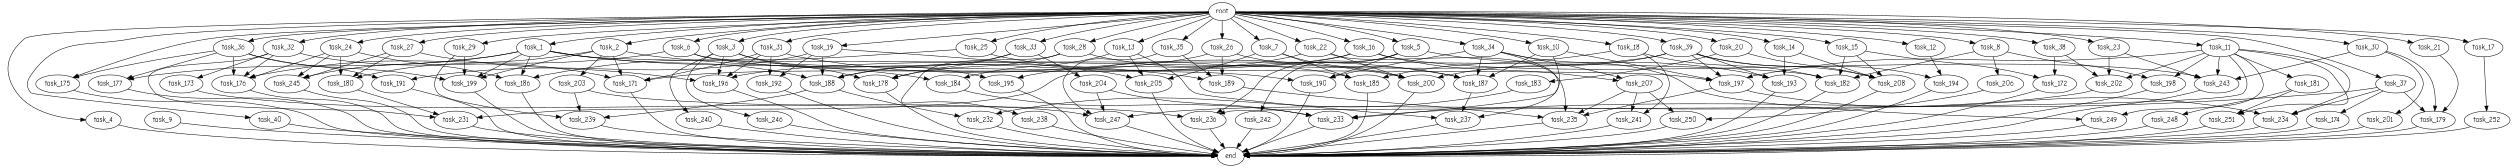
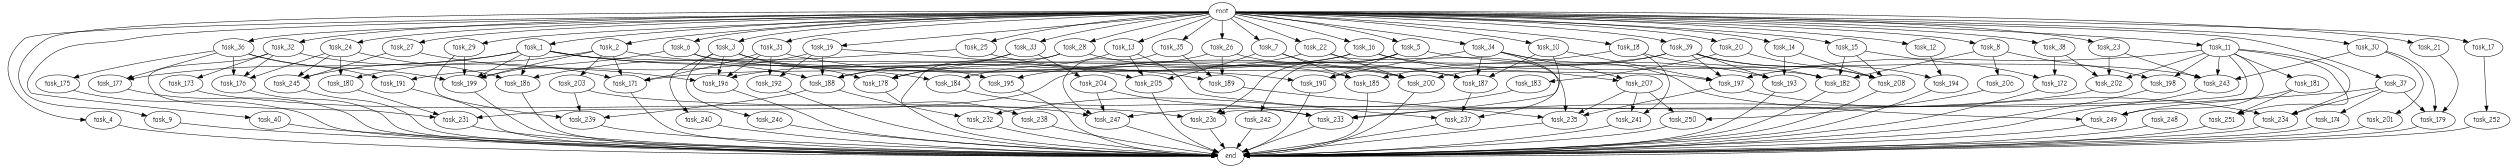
edge "root" -> "task_175": now "root" -> "task_9"
edge "task_6" -> "task_176": now "task_6" -> "task_199"
edge "task_27" -> "task_180": removed
edge "task_181" -> "task_248": now "task_181" -> "task_249"
